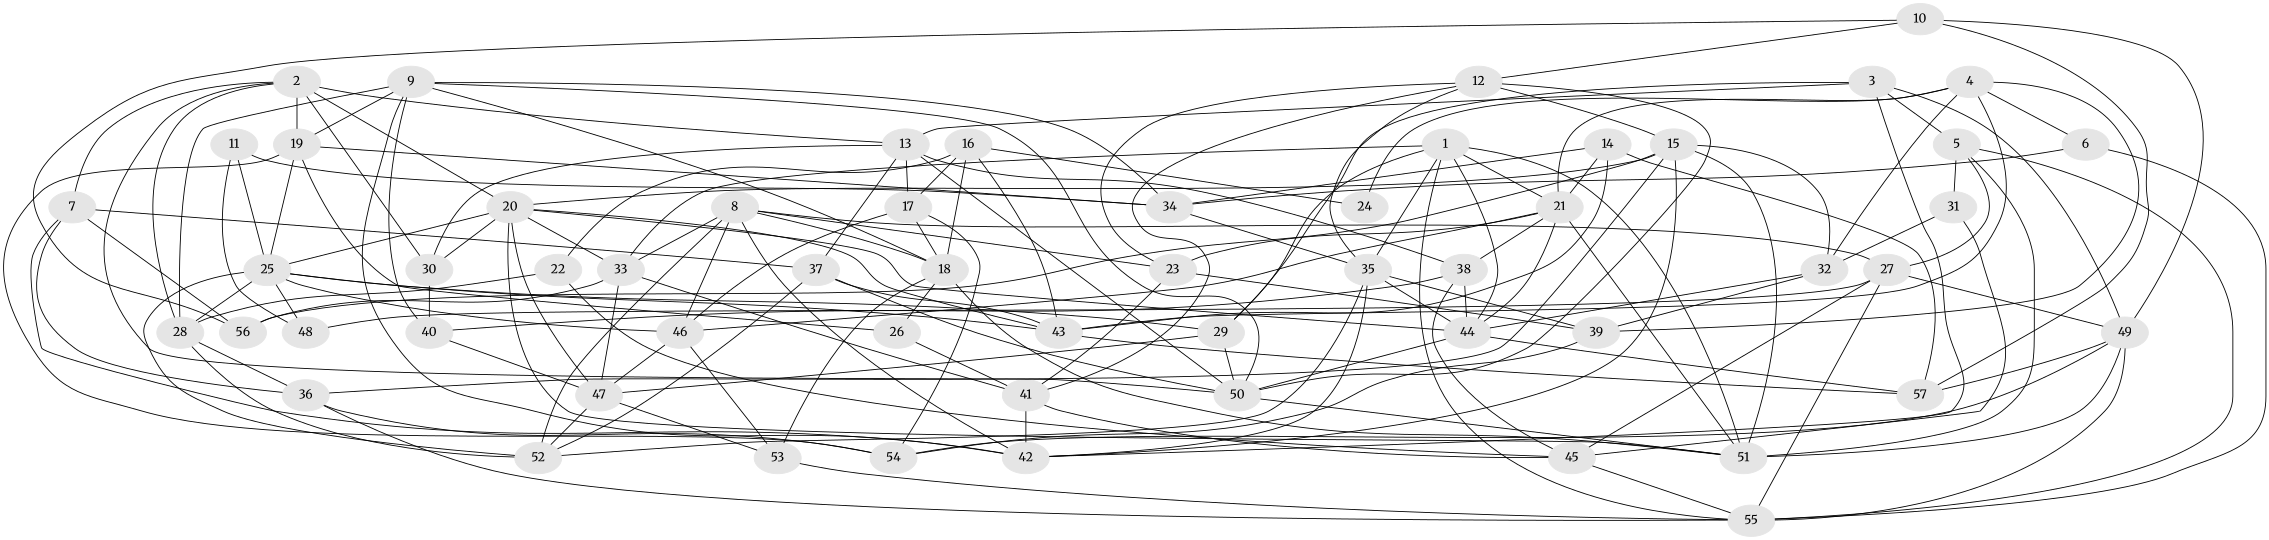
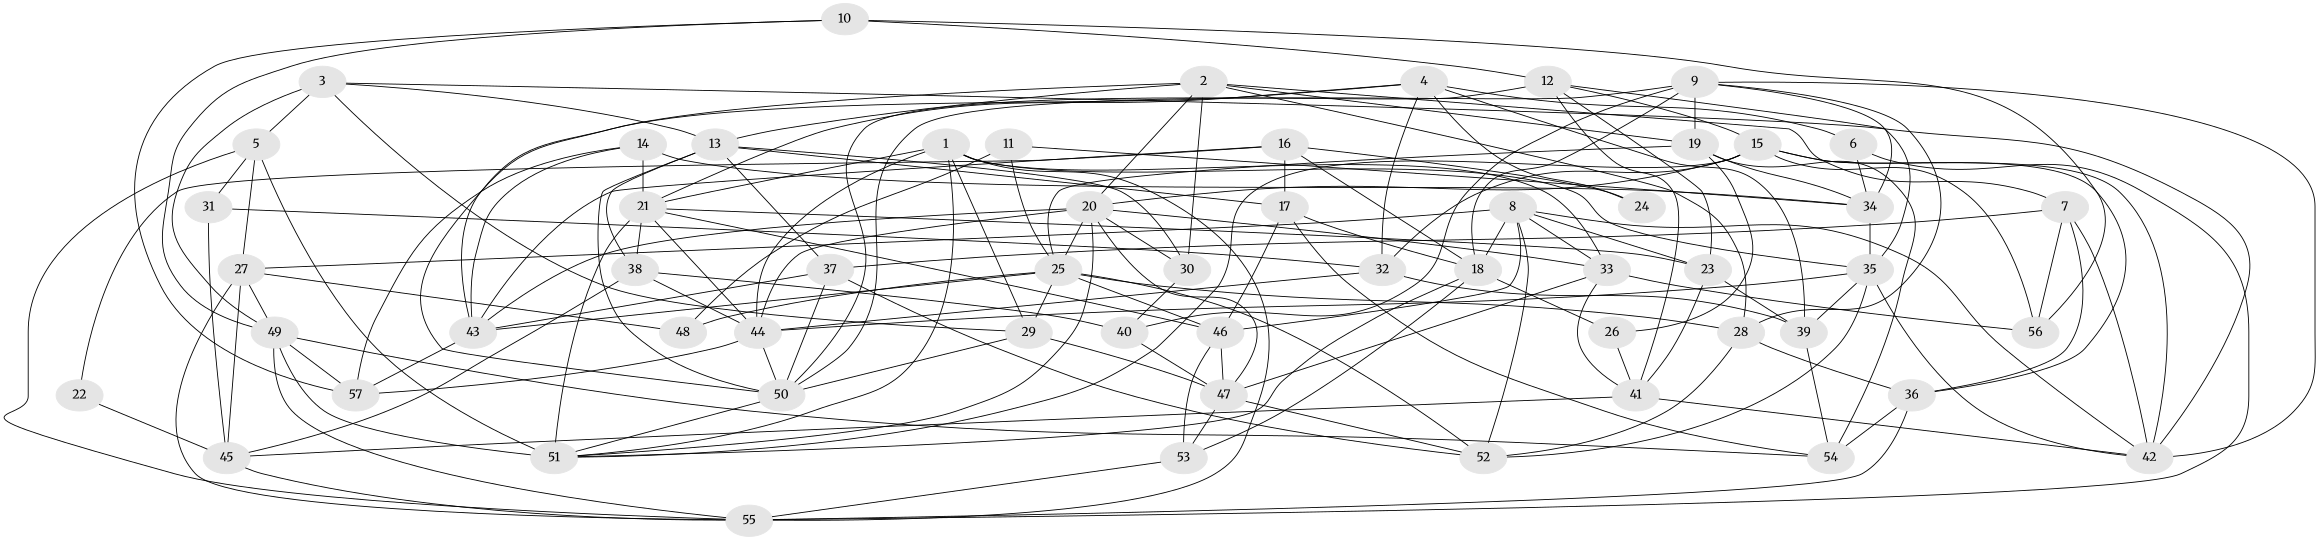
edge "22" -- "28": removed
